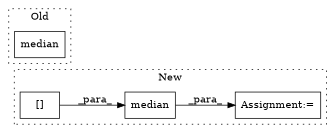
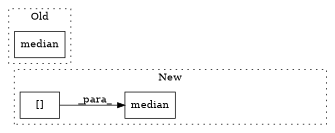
node "Assignment:=": removed
